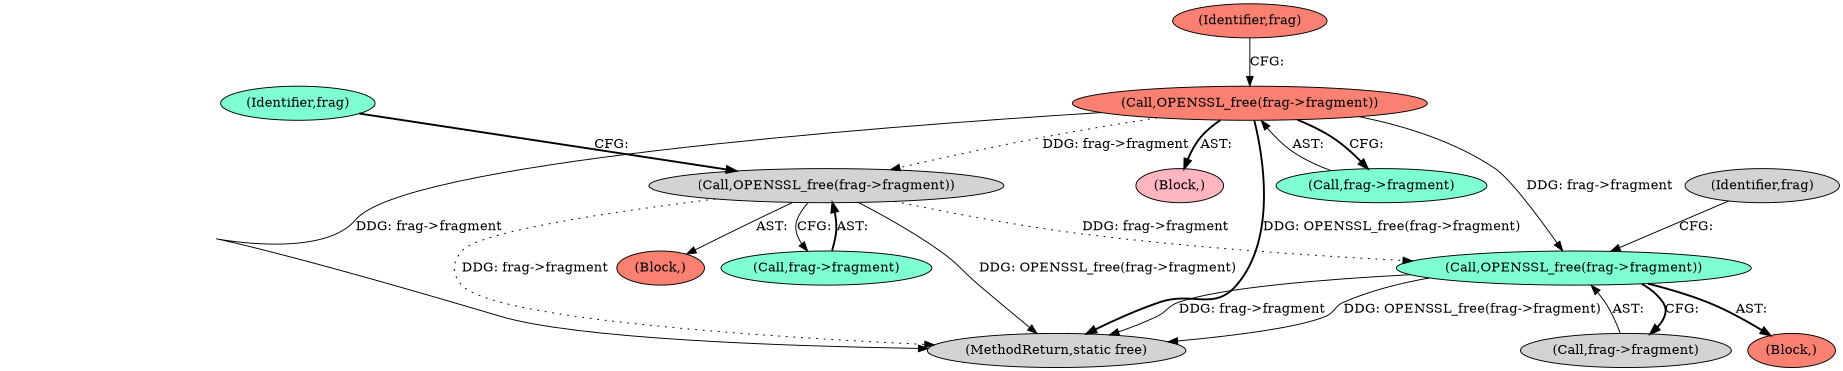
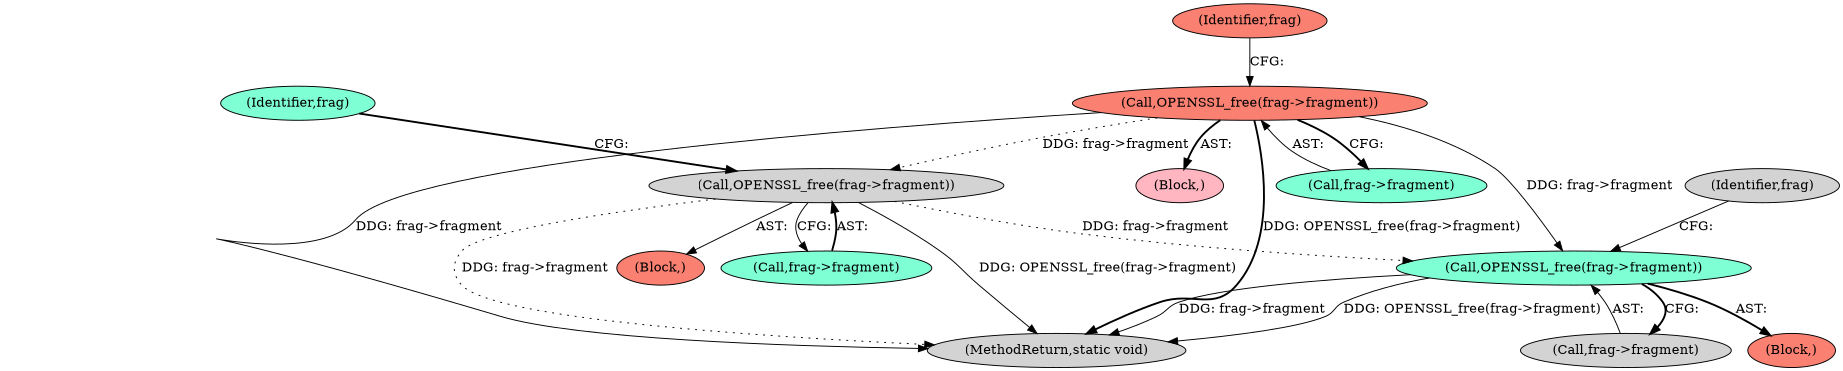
node "(MethodReturn,static free)": label "(MethodReturn,static free)" -> "(MethodReturn,static void)"
